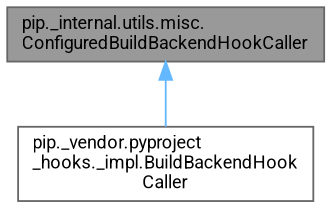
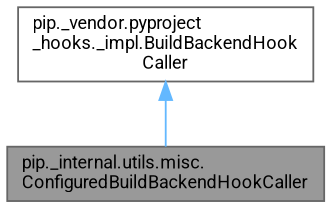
edge "pip._vendor.pyproject _hooks._impl.BuildBackendHook Caller" -> "pip._internal.utils.misc. ConfiguredBuildBackendHookCaller": reversed
